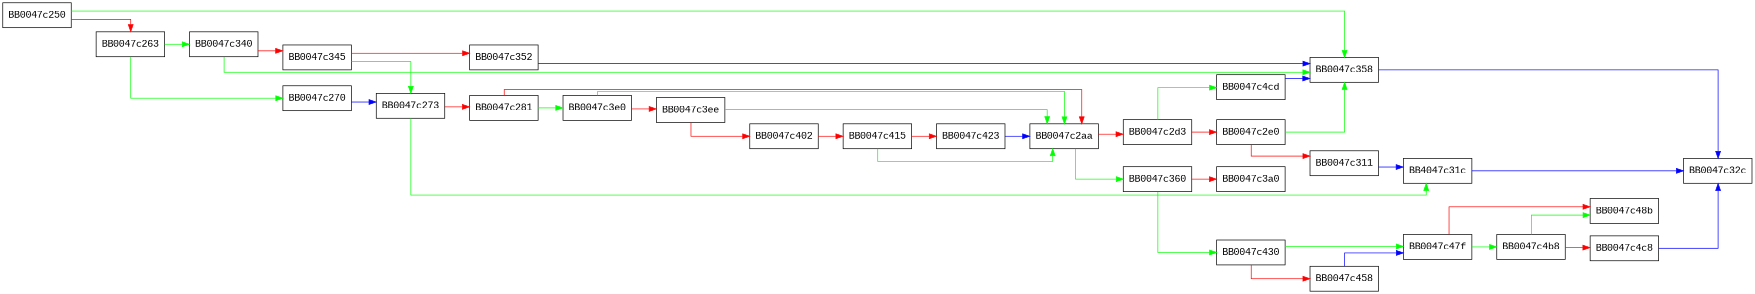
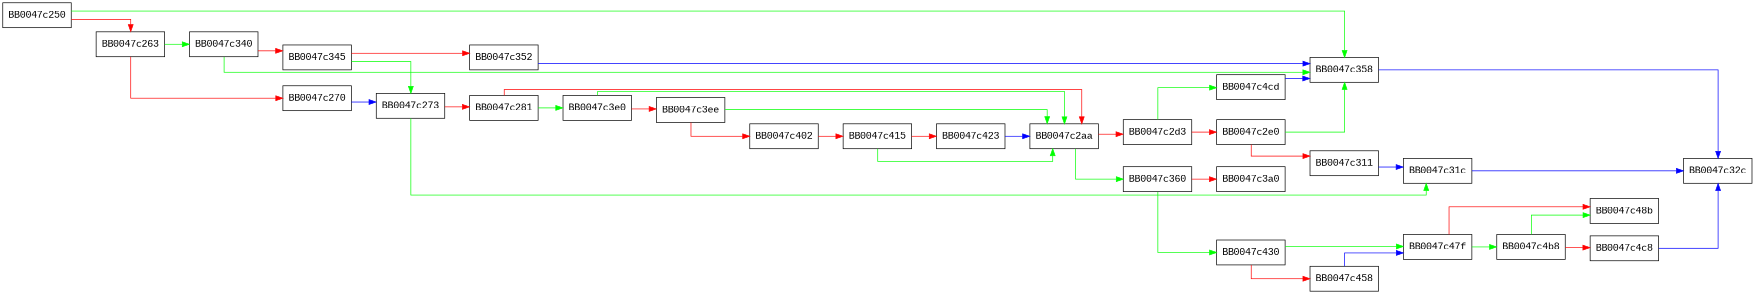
edge "BB0047c263" -> "BB0047c270": color green -> red
node "BB4047c31c": label "BB4047c31c" -> "BB0047c31c"
